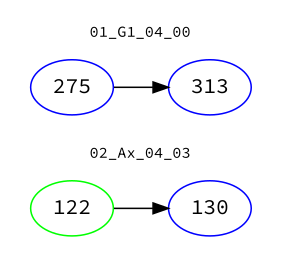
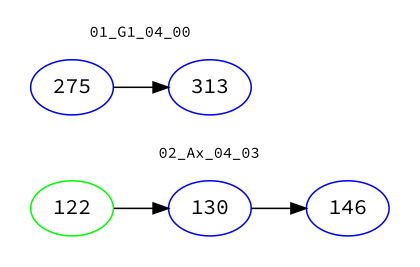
node "146": added
